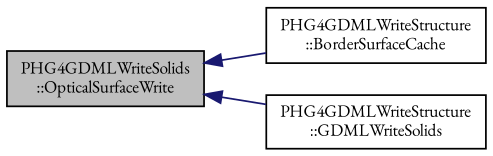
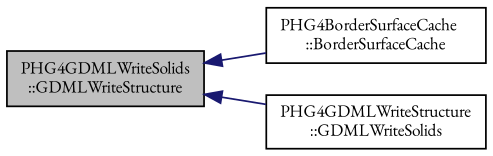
node "PHG4GDMLWriteStructure ::BorderSurfaceCache": label "PHG4GDMLWriteStructure ::BorderSurfaceCache" -> "PHG4BorderSurfaceCache ::BorderSurfaceCache"
node "PHG4GDMLWriteSolids ::OpticalSurfaceWrite": label "PHG4GDMLWriteSolids ::OpticalSurfaceWrite" -> "PHG4GDMLWriteSolids ::GDMLWriteStructure"
